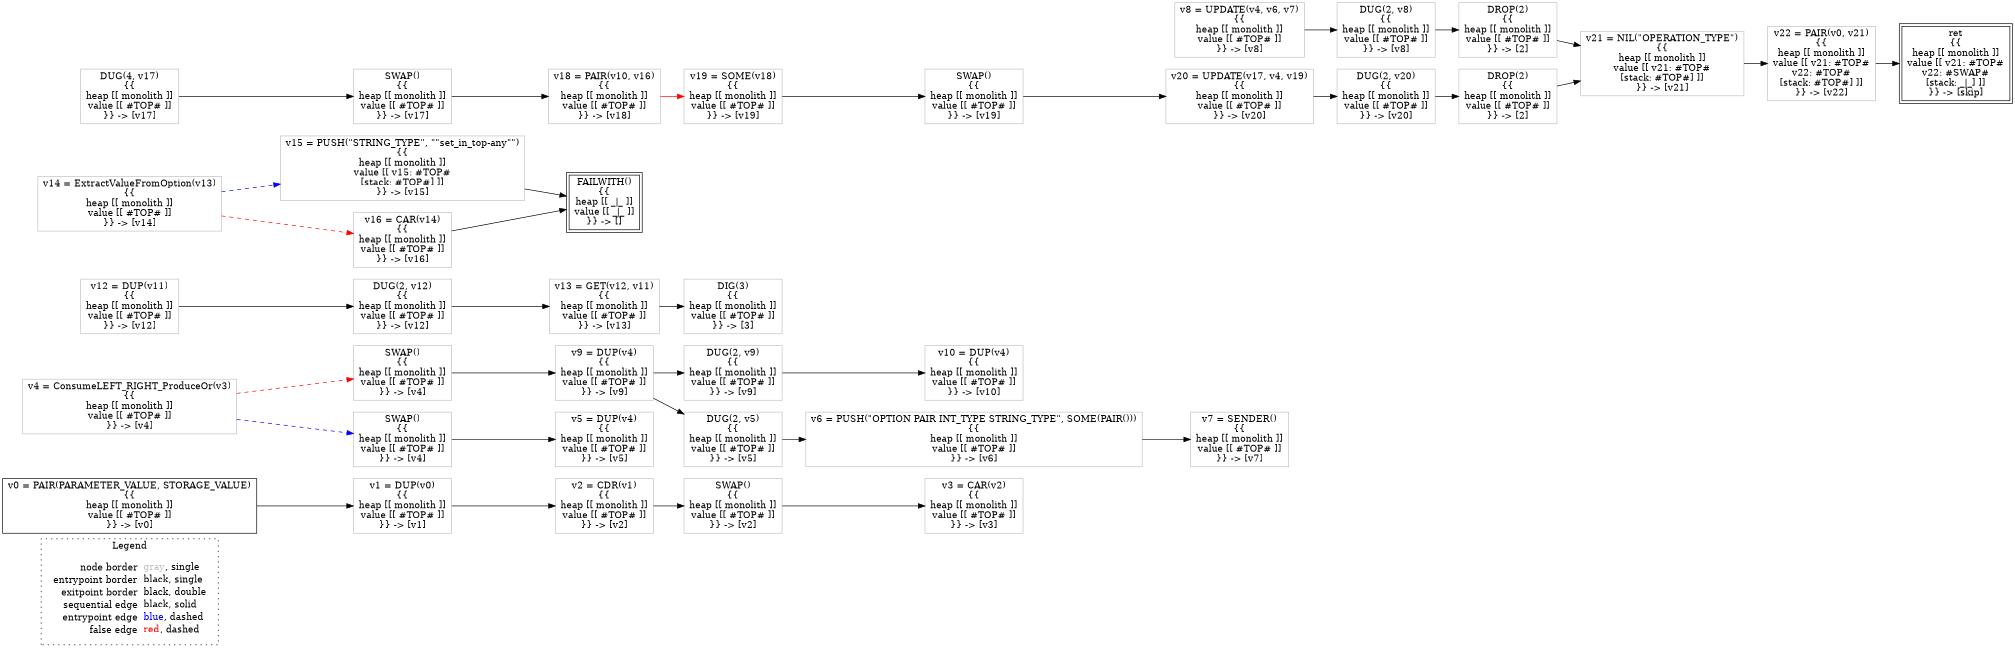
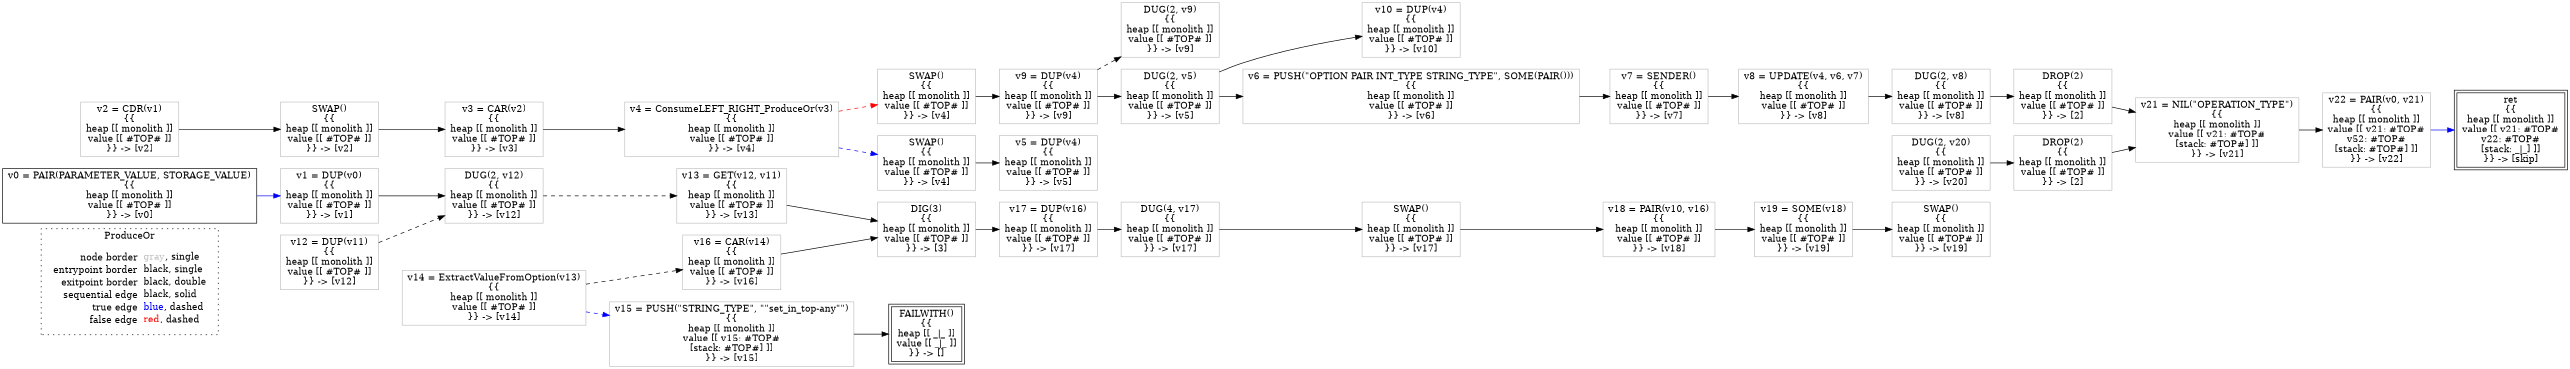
edge "v22 = PAIR(v0, v21)" -> "ret": color black -> blue
node "v22 = PAIR(v0, v21)": text "v22: #TOP#" -> "v52: #TOP#"
node "ret": text "v22: #SWAP#" -> "v22: #TOP#"
edge "v18 = PAIR(v10, v16)" -> "v19 = SOME(v18)": color red -> black
node "v20 = UPDATE(v17, v4, v19)": removed
edge "v7 = SENDER()" -> "v8 = UPDATE(v4, v6, v7)": added
edge "v3 = CAR(v2)" -> "v4 = ConsumeLEFT_RIGHT_ProduceOr(v3)": added
edge "v16 = CAR(v14)" -> "FAILWITH()": now "v16 = CAR(v14)" -> "DIG(3)"
edge "v14 = ExtractValueFromOption(v13)" -> "v16 = CAR(v14)": color red -> black
node "v17 = DUP(v16)": added
edge "v12 = DUP(v11)" -> "DUG(2, v12)": style solid -> dashed
edge "DUG(2, v12)" -> "v13 = GET(v12, v11)": style solid -> dashed
edge "v9 = DUP(v4)" -> "DUG(2, v9)": style solid -> dashed
edge "DUG(2, v9)" -> "v10 = DUP(v4)": now "DUG(2, v5)" -> "v10 = DUP(v4)"
edge "v0 = PAIR(PARAMETER_VALUE, STORAGE_VALUE)" -> "v1 = DUP(v0)": color black -> blue
edge "v1 = DUP(v0)" -> "v2 = CDR(v1)": now "v1 = DUP(v0)" -> "DUG(2, v12)"
cluster "Legend": label "Legend" -> "ProduceOr"
node "node border": text "entrypoint edge" -> "true edge"
